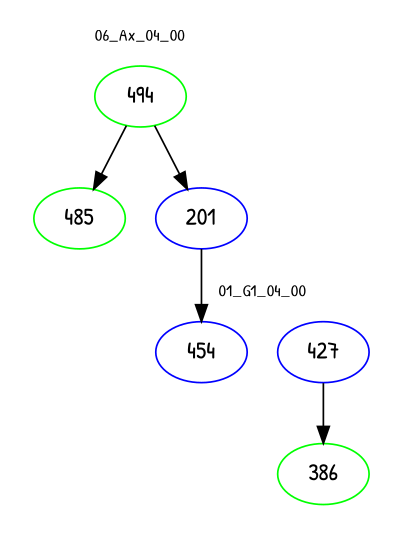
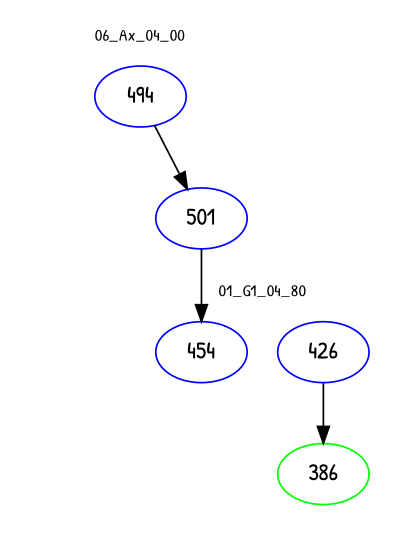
node "494": color green -> blue
node "485": removed
node "201": label "201" -> "501"
cluster "01_G1_04_00": label "01_G1_04_00" -> "01_G1_04_80"
node "427": label "427" -> "426"
